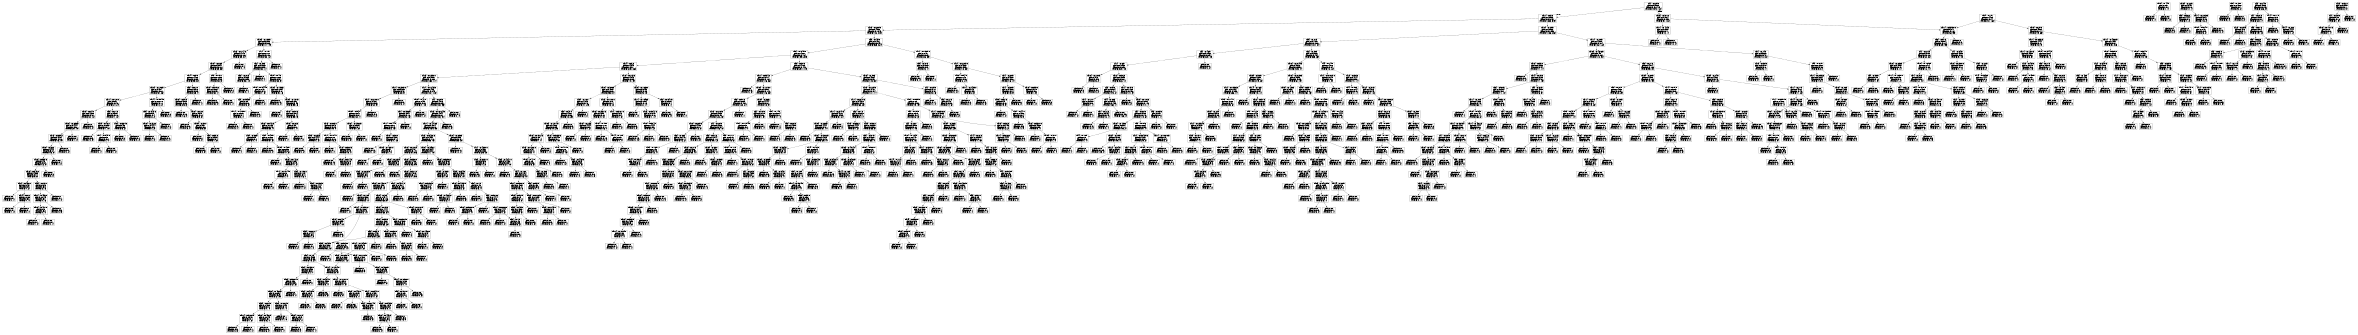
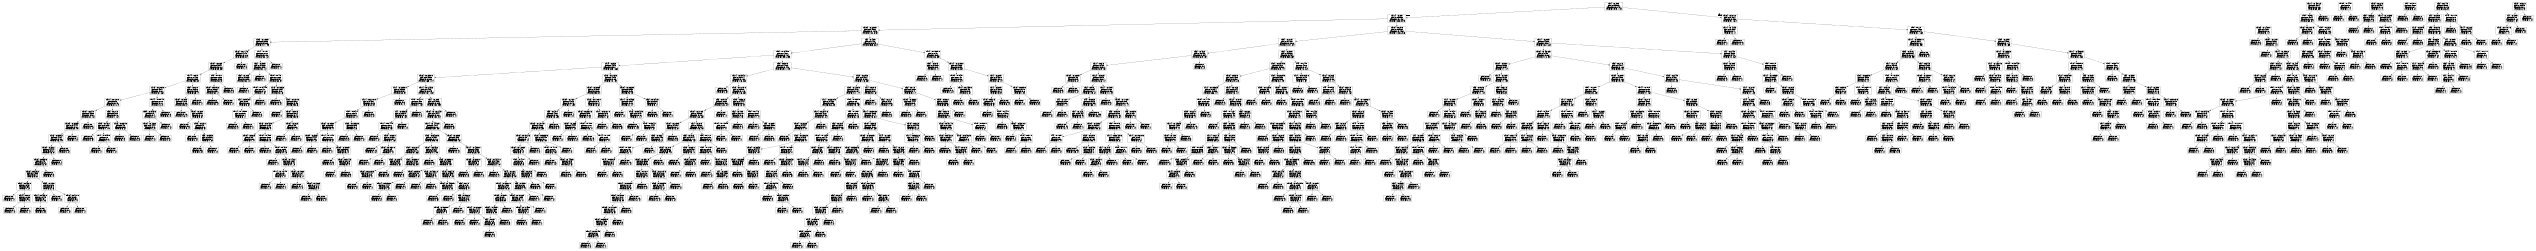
edge "X[16] <= 911.0 gini = 0.4614 samples = 252 value = [91, 161]" -> "X[17] <= 33537.0 gini = 0.377 samples = 127 value = [32, 95]": now "X[16] <= 911.0 gini = 0.4614 samples = 252 value = [91, 161]" -> "X[0] <= 1.5 gini = 0.4463 samples = 241 value = [81, 160]"
edge "X[17] <= 2610.5 gini = 0.4132 samples = 96 value = [68, 28]" -> "X[2] <= 7.5 gini = 0.2832 samples = 41 value = [34, 7]": now "X[13] <= 29.5 gini = 0.4604 samples = 231 value = [148, 83]" -> "X[2] <= 7.5 gini = 0.2832 samples = 41 value = [34, 7]"
edge "X[17] <= 8957.5 gini = 0.4082 samples = 14 value = [10, 4]" -> "X[18] <= 2425.0 gini = 0.497 samples = 26 value = [14, 12]": reversed
edge "X[18] <= 984.0 gini = 0.4444 samples = 3 value = [1, 2]" -> "gini = 0.0 samples = 15 value = [0, 15]": now "X[16] <= 5847.5 gini = 0.1049 samples = 18 value = [1, 17]" -> "gini = 0.0 samples = 15 value = [0, 15]"
node "X[18] <= 371.0 gini = 0.4813 samples = 124 value = [74, 50]": removed
edge "X[16] <= 4153.5 gini = 0.375 samples = 8 value = [2, 6]" -> "X[16] <= 4037.0 gini = 0.4444 samples = 3 value = [2, 1]": reversed
edge "X[17] <= 459.0 gini = 0.2449 samples = 7 value = [1, 6]" -> "X[16] <= 417.0 gini = 0.5 samples = 2 value = [1, 1]": now "X[13] <= 15.0 gini = 0.375 samples = 8 value = [2, 6]" -> "X[16] <= 417.0 gini = 0.5 samples = 2 value = [1, 1]"
edge "X[17] <= 1542.5 gini = 0.375 samples = 4 value = [1, 3]" -> "X[16] <= 1690.0 gini = 0.4628 samples = 33 value = [21, 12]": reversed
edge "X[0] <= 1.5 gini = 0.4339 samples = 66 value = [45, 21]" -> "X[17] <= 1574.0 gini = 0.4281 samples = 29 value = [20, 9]": now "X[0] <= 1.5 gini = 0.4339 samples = 66 value = [45, 21]" -> "X[5] <= -519.0 gini = 0.48 samples = 35 value = [21, 14]"
edge "X[18] <= 446.0 gini = 0.375 samples = 4 value = [3, 1]" -> "X[17] <= 2014.5 gini = 0.4898 samples = 7 value = [3, 4]": reversed
